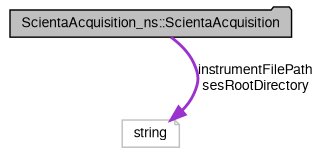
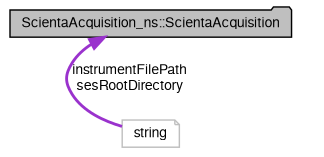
edge "ScientaAcquisition_ns::ScientaAcquisition" -> "string": reversed
